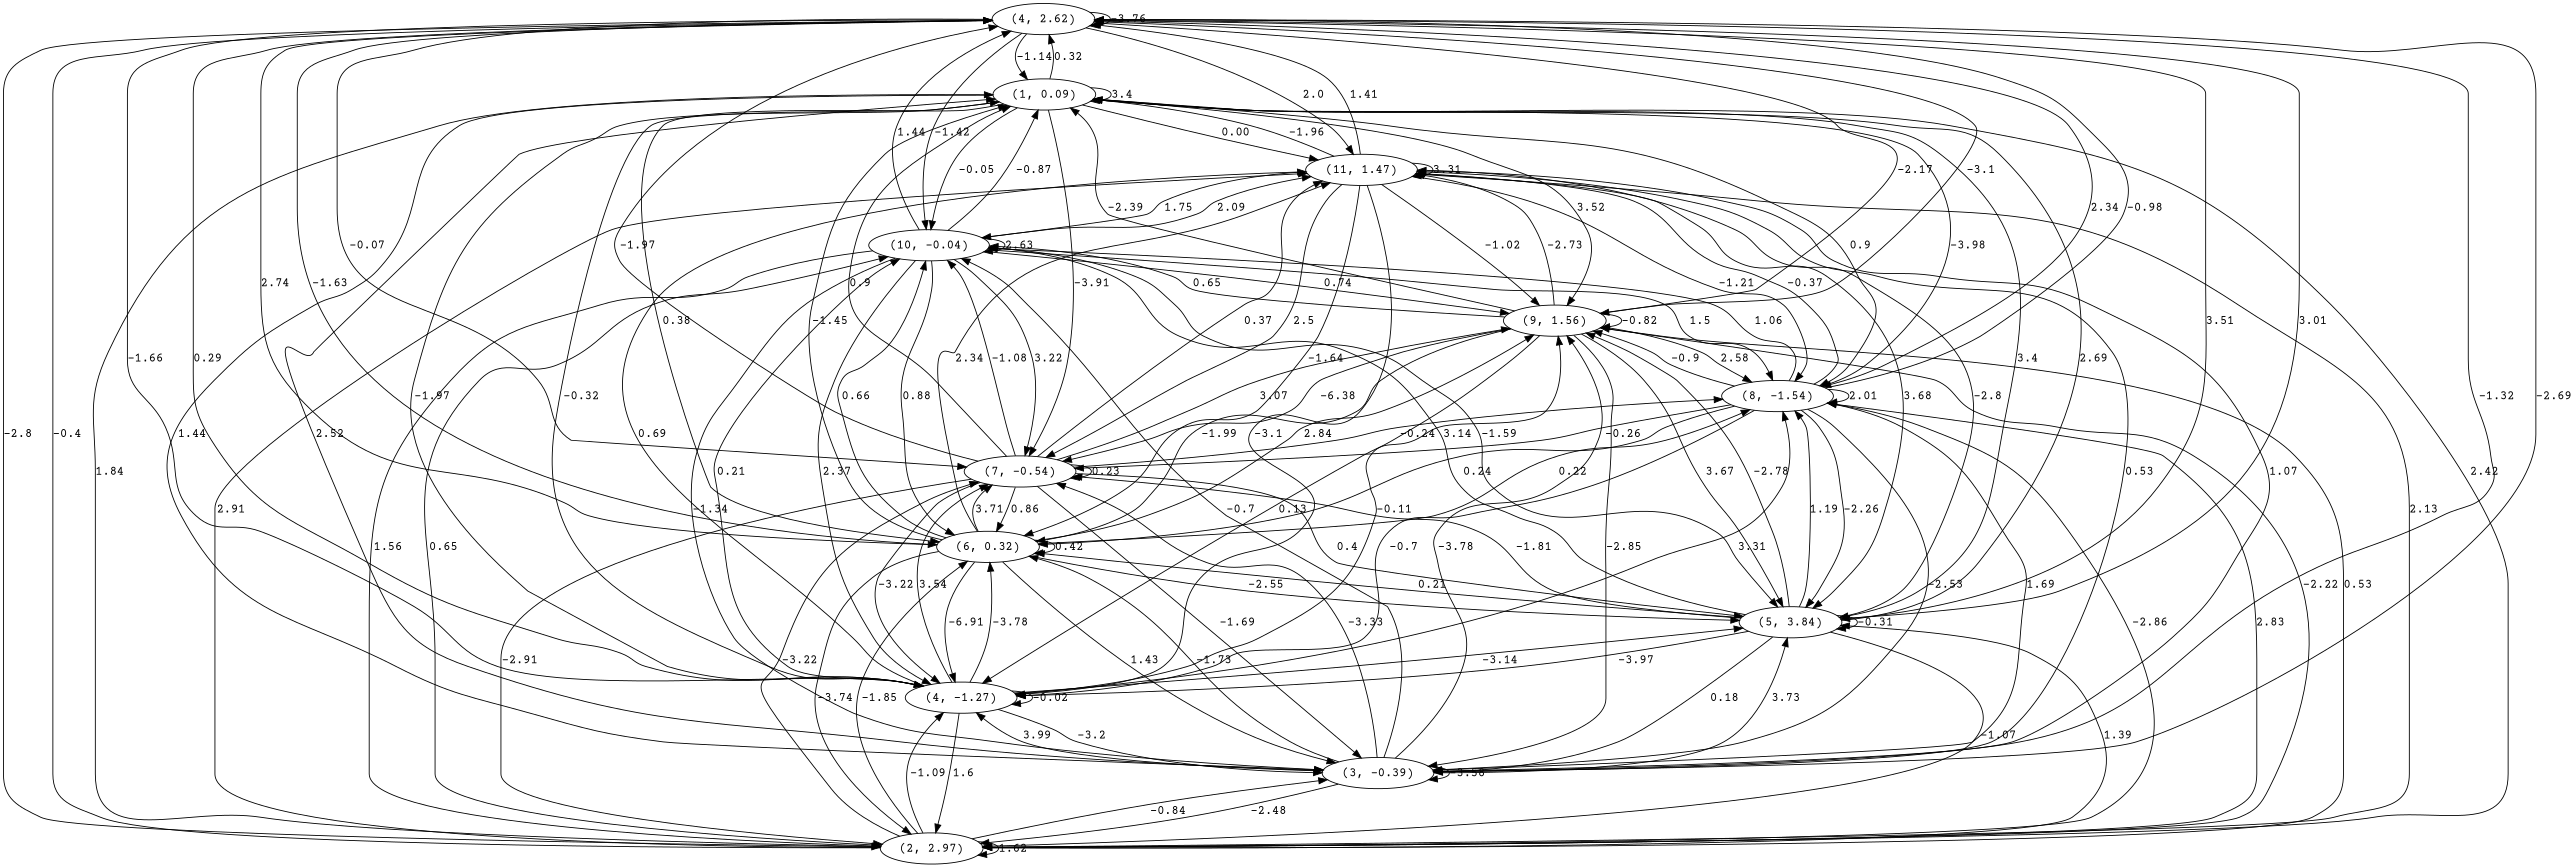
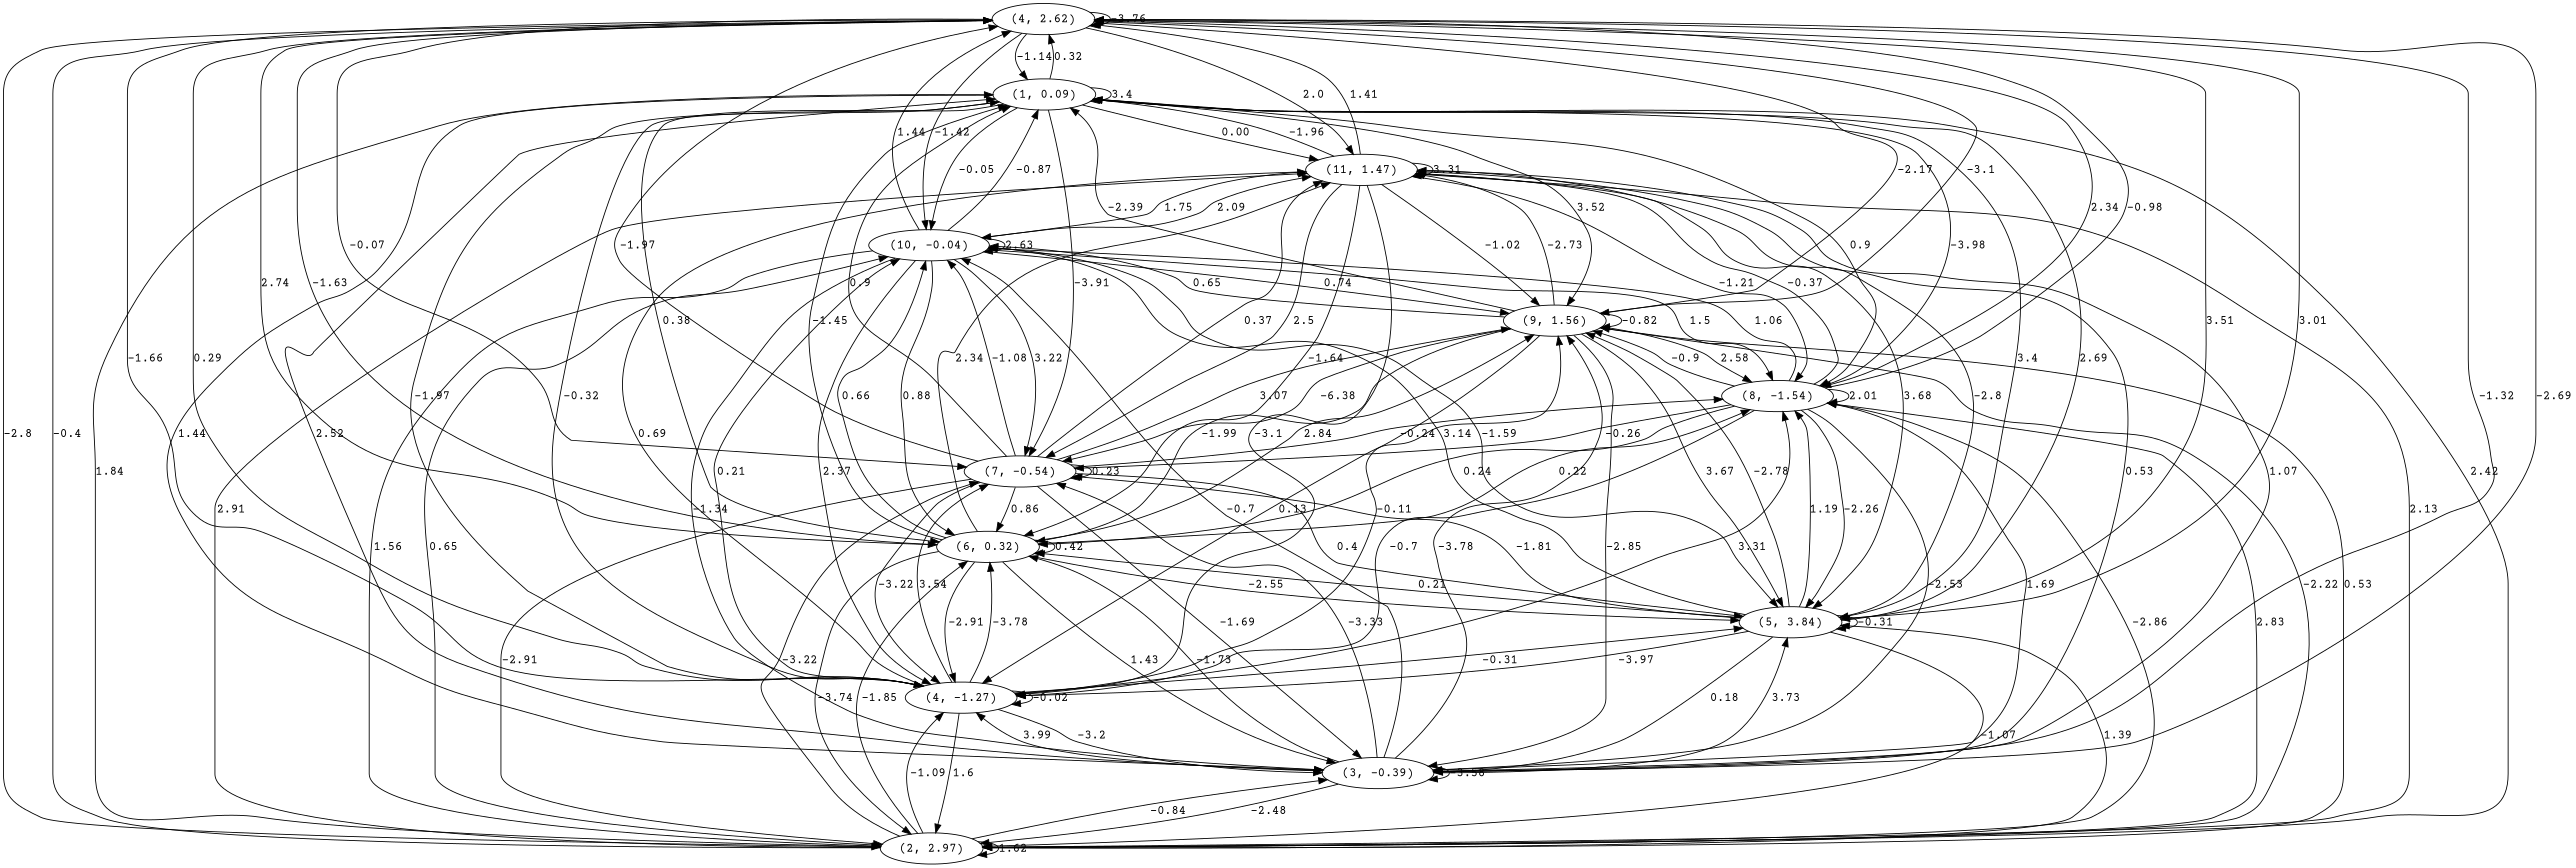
edge "(6, 0.32)" -> "(7, -0.54)": removed, label "3.71"
edge "(6, 0.32)" -> "(4, -1.27)": label "-6.91" -> "-2.91"
edge "(4, -1.27)" -> "(5, 3.84)": label "-3.14" -> "-0.31"
